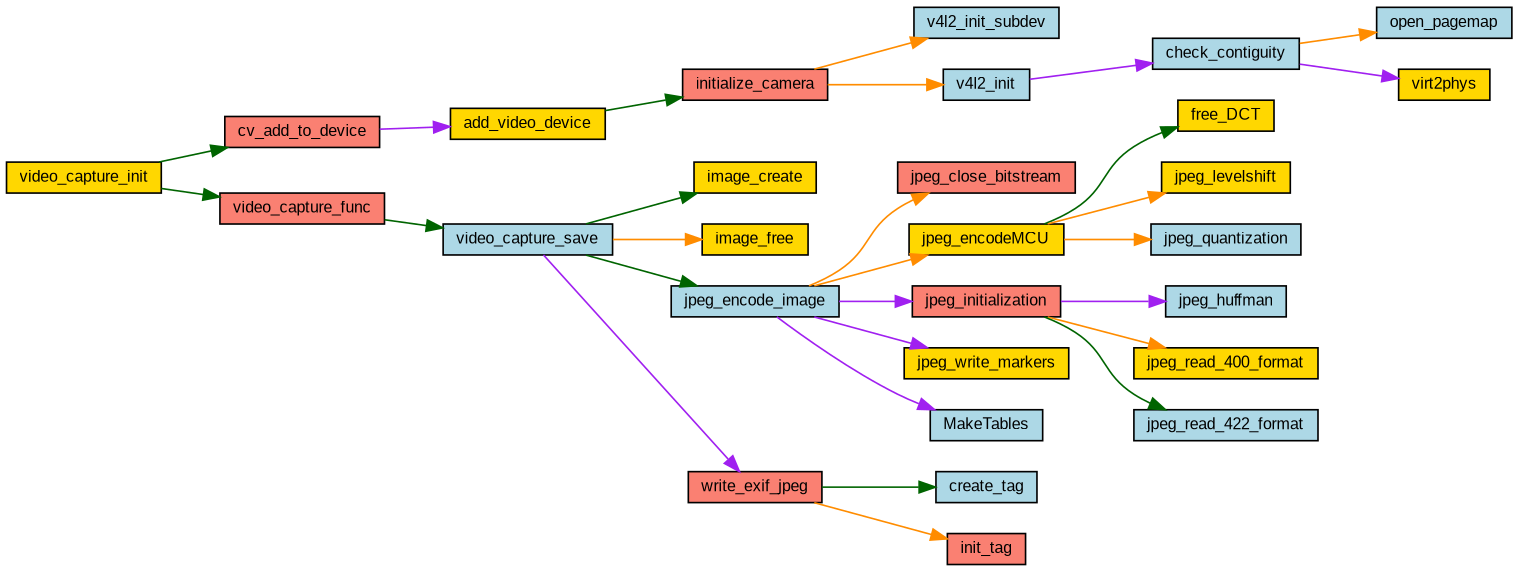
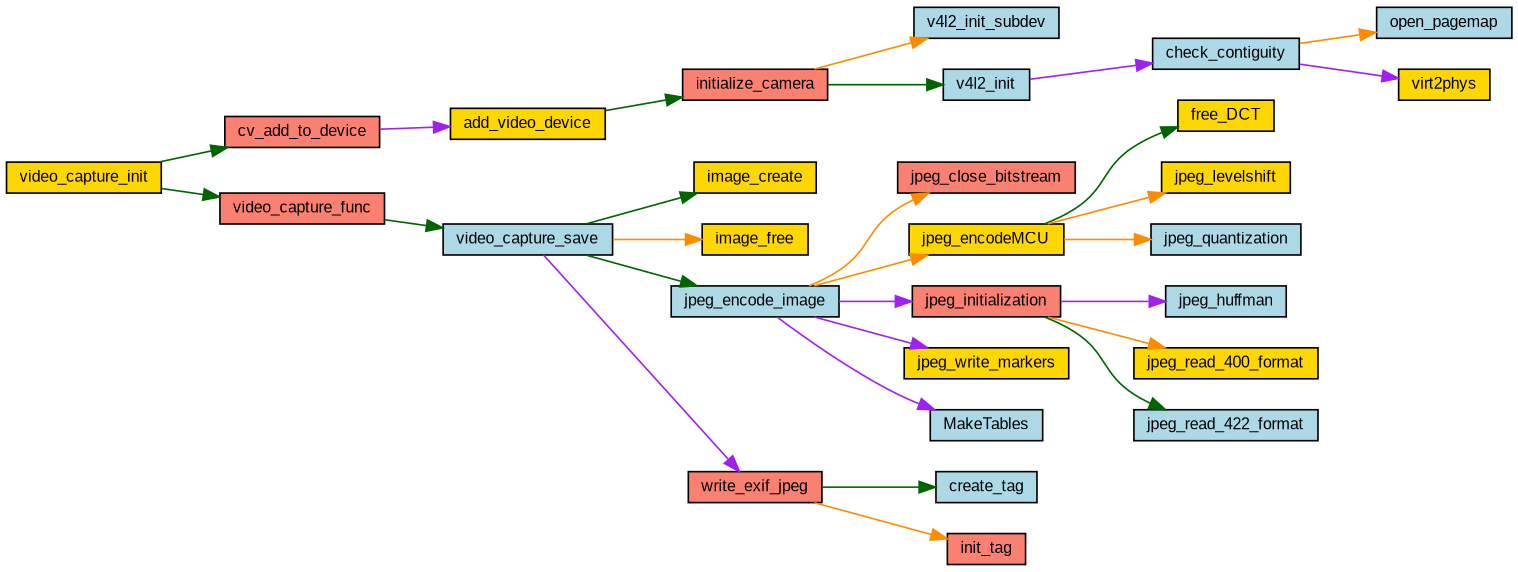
edge "initialize_camera" -> "v4l2_init": color darkorange -> darkgreen
